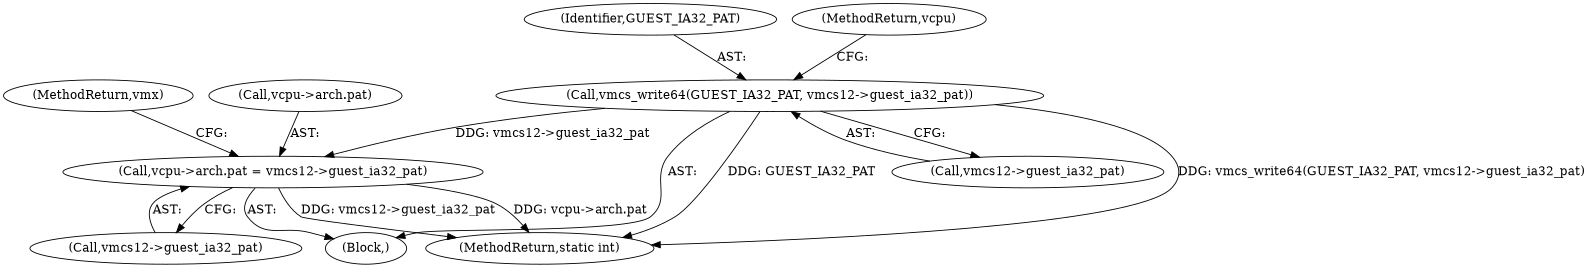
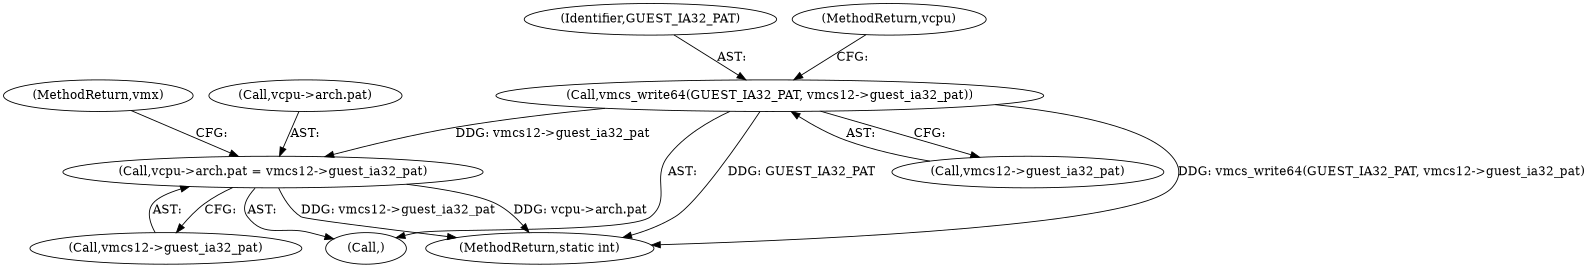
node "(Block,)": label "(Block,)" -> "(Call,)"
